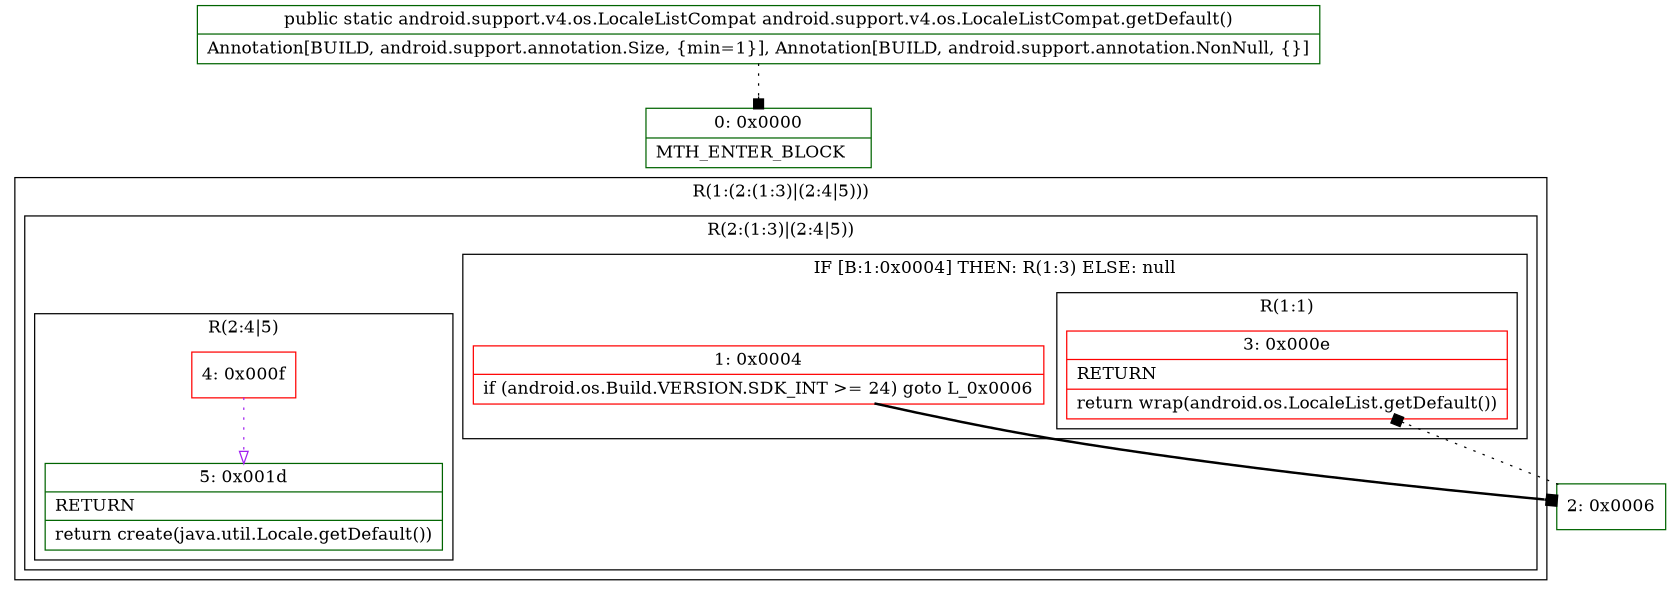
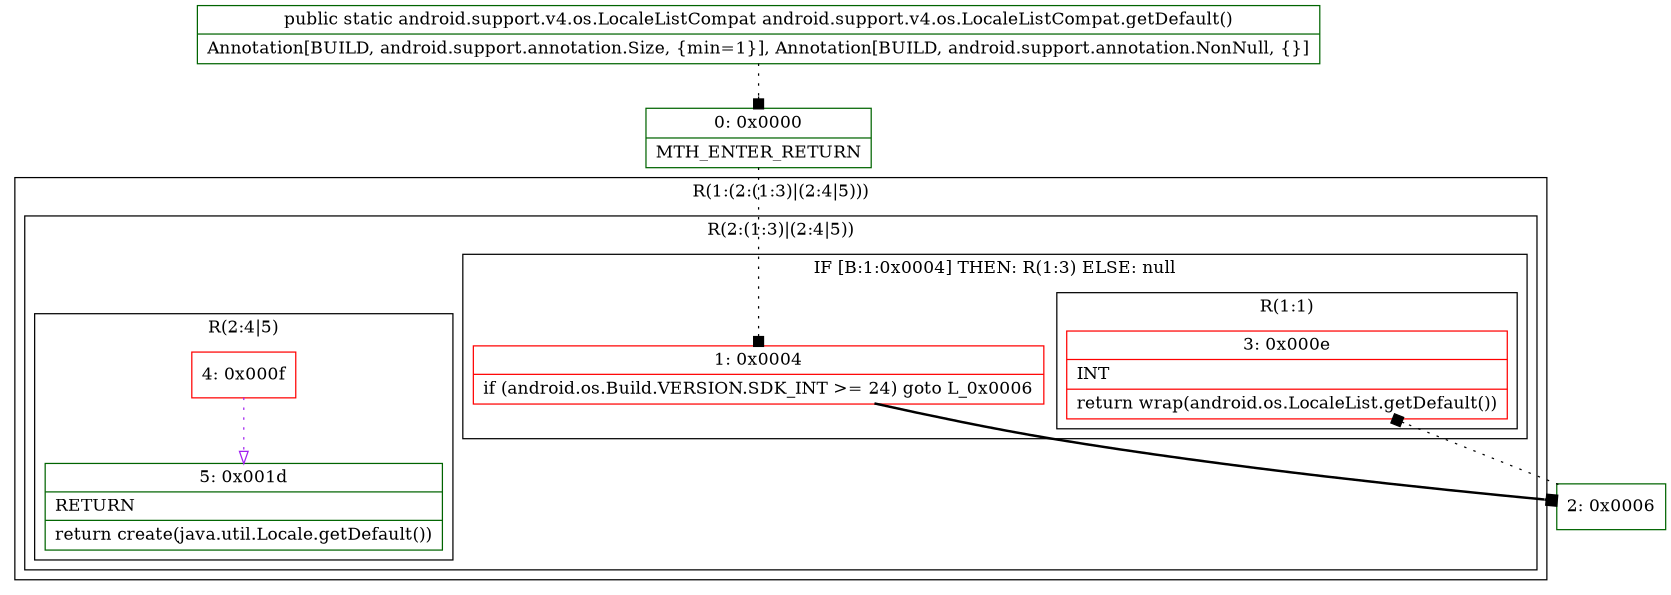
node "0: 0x0000": text "MTH_ENTER_BLOCK" -> "MTH_ENTER_RETURN"
edge "0: 0x0000" -> "1: 0x0004": added
node "3: 0x000e": text "RETURN" -> "INT"
